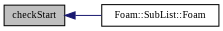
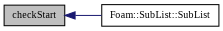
node "Foam::SubList::Foam": label "Foam::SubList::Foam" -> "Foam::SubList::SubList"
